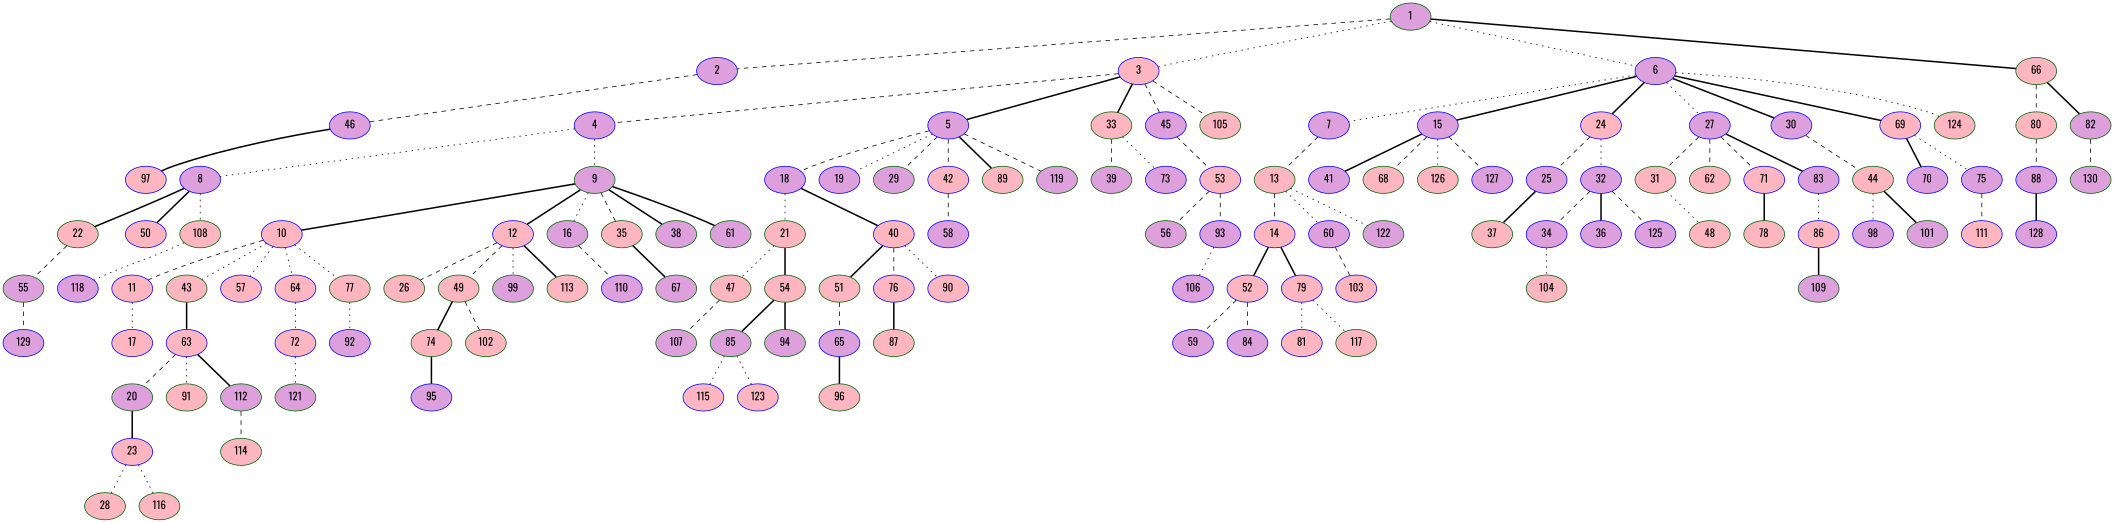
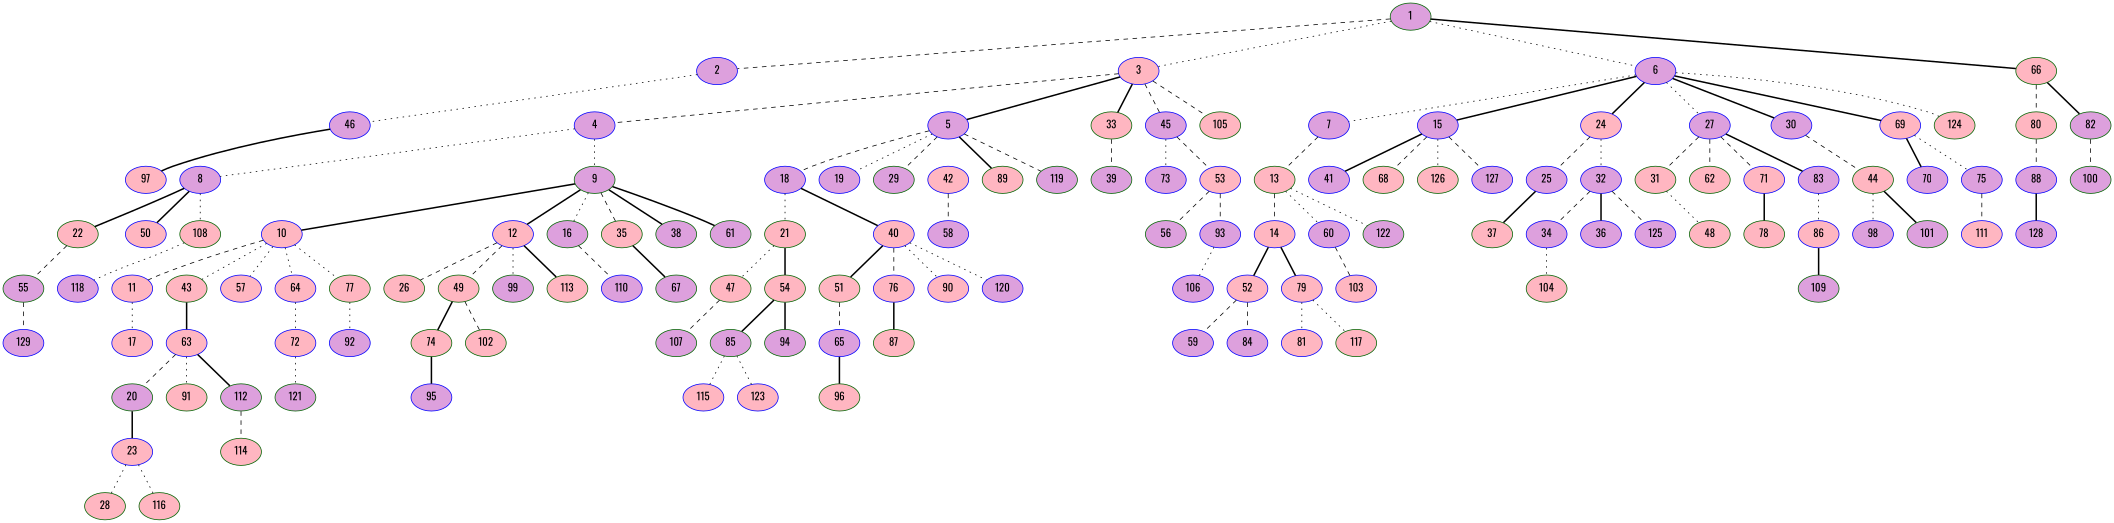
edge "2" -- "46": style dashed -> dotted
edge "5" -- "42": removed
edge "33" -- "73": now "45" -- "73"
node "130": label "130" -> "100"
node "120": added
